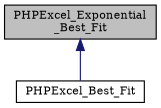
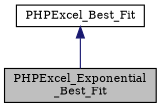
edge "PHPExcel_Best_Fit" -> "PHPExcel_Exponential _Best_Fit": reversed
